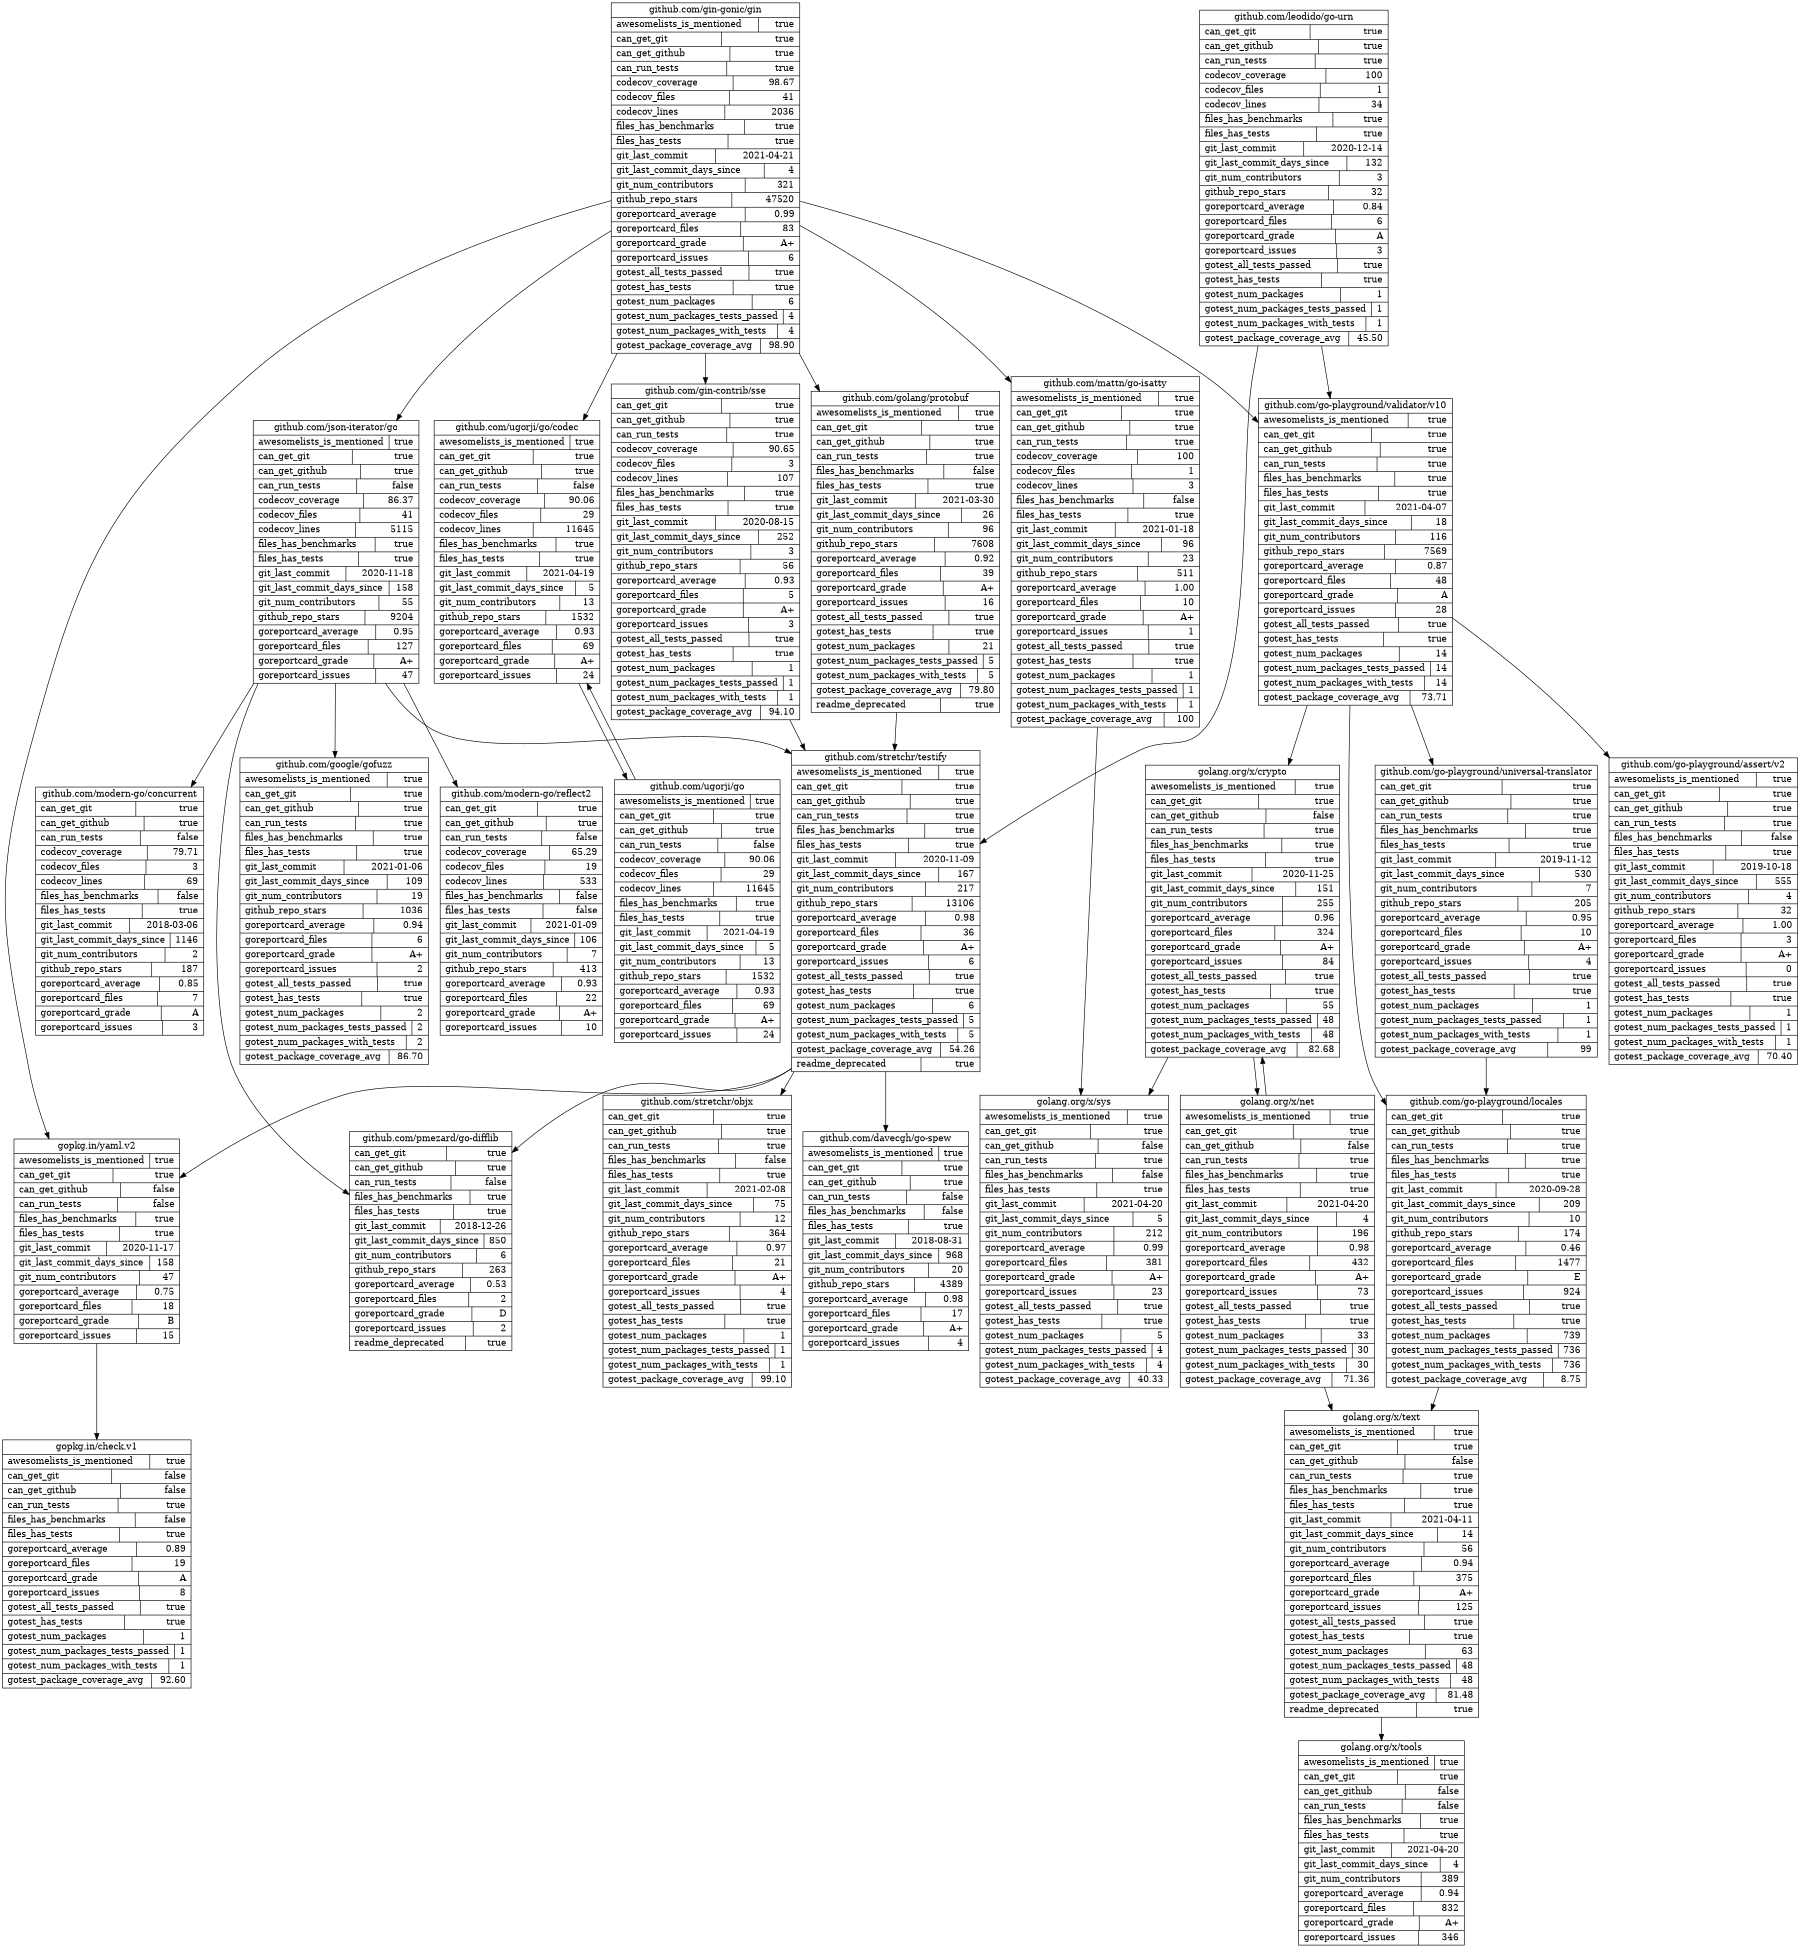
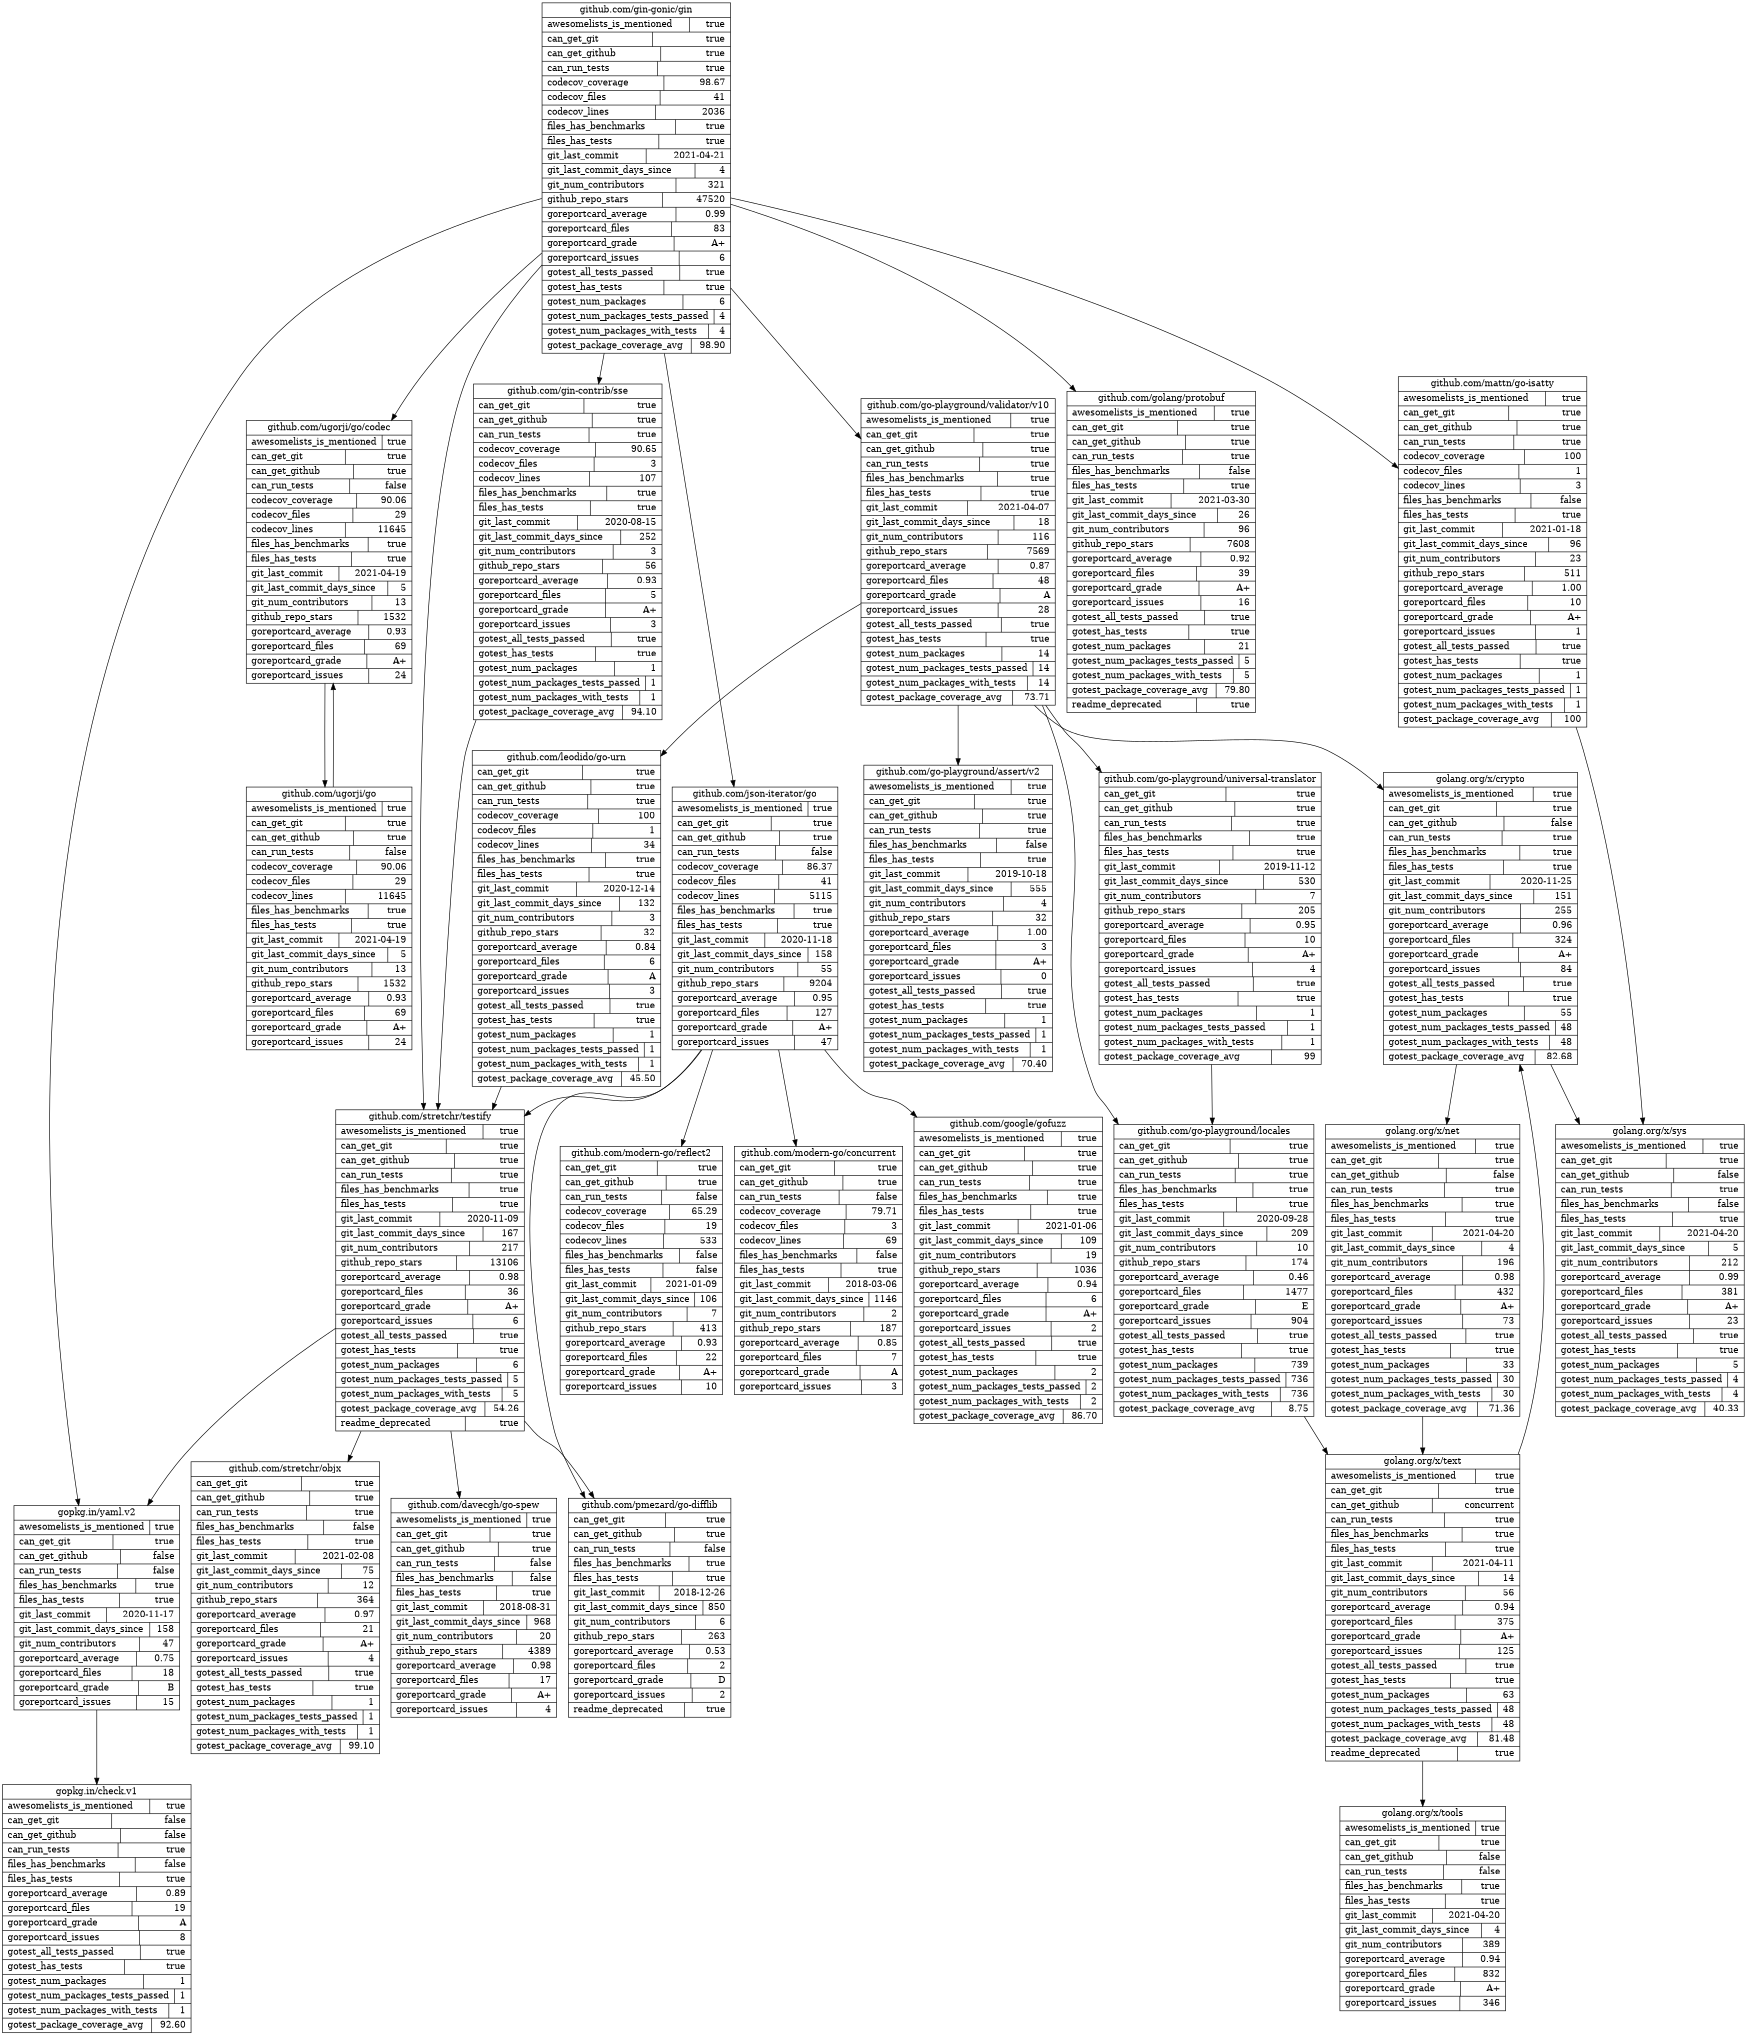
edge "github.com/leodido/go-urn" -> "github.com/go-playground/validator/v10": reversed
edge "github.com/golang/protobuf" -> "github.com/stretchr/testify": now "github.com/gin-gonic/gin" -> "github.com/stretchr/testify"
edge "golang.org/x/net" -> "golang.org/x/crypto": now "golang.org/x/text" -> "golang.org/x/crypto"
node "github.com/go-playground/locales": text "924" -> "904"
node "golang.org/x/text": text "false" -> "concurrent"
